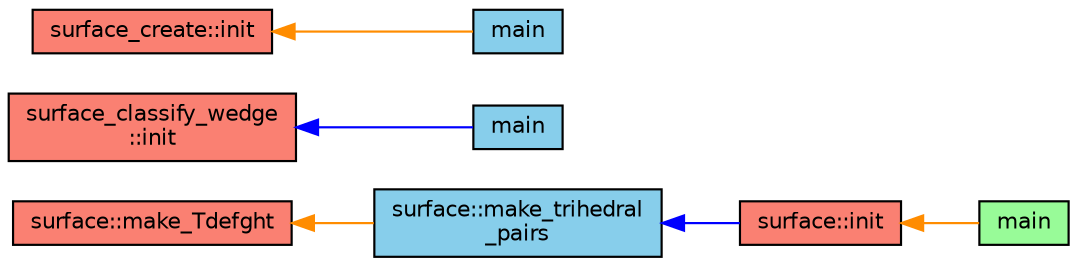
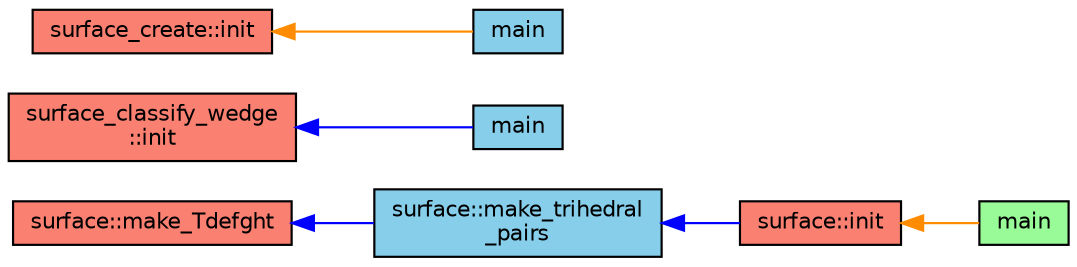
edge "surface::make_trihedral _pairs" -> "surface::make_Tdefght": color darkorange -> blue
